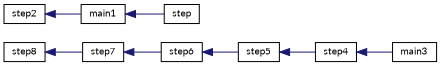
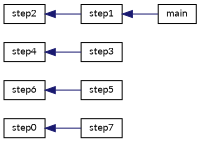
node "main1": label "main1" -> "step1"
node "step": label "step" -> "main"
node "step8": label "step8" -> "step0"
edge "step6" -> "step7": removed
edge "step4" -> "step5": removed
node "main3": label "main3" -> "step3"
